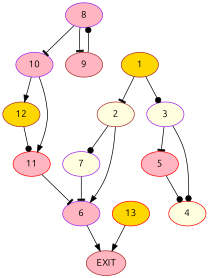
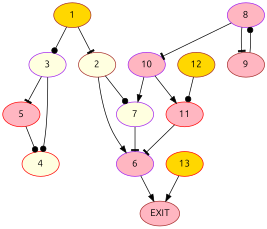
edge "10" -> "12": now "10" -> "7"
